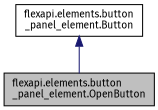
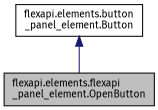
node "flexapi.elements.button _panel_element.OpenButton": label "flexapi.elements.button _panel_element.OpenButton" -> "flexapi.elements.flexapi _panel_element.OpenButton"
